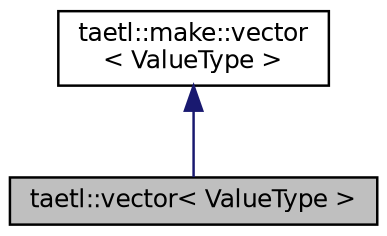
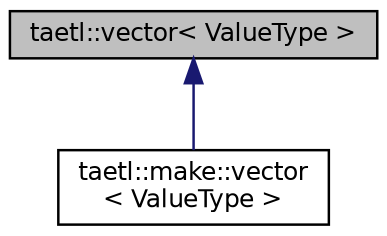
edge "taetl::vector< ValueType >" -> "taetl::make::vector < ValueType >": reversed
